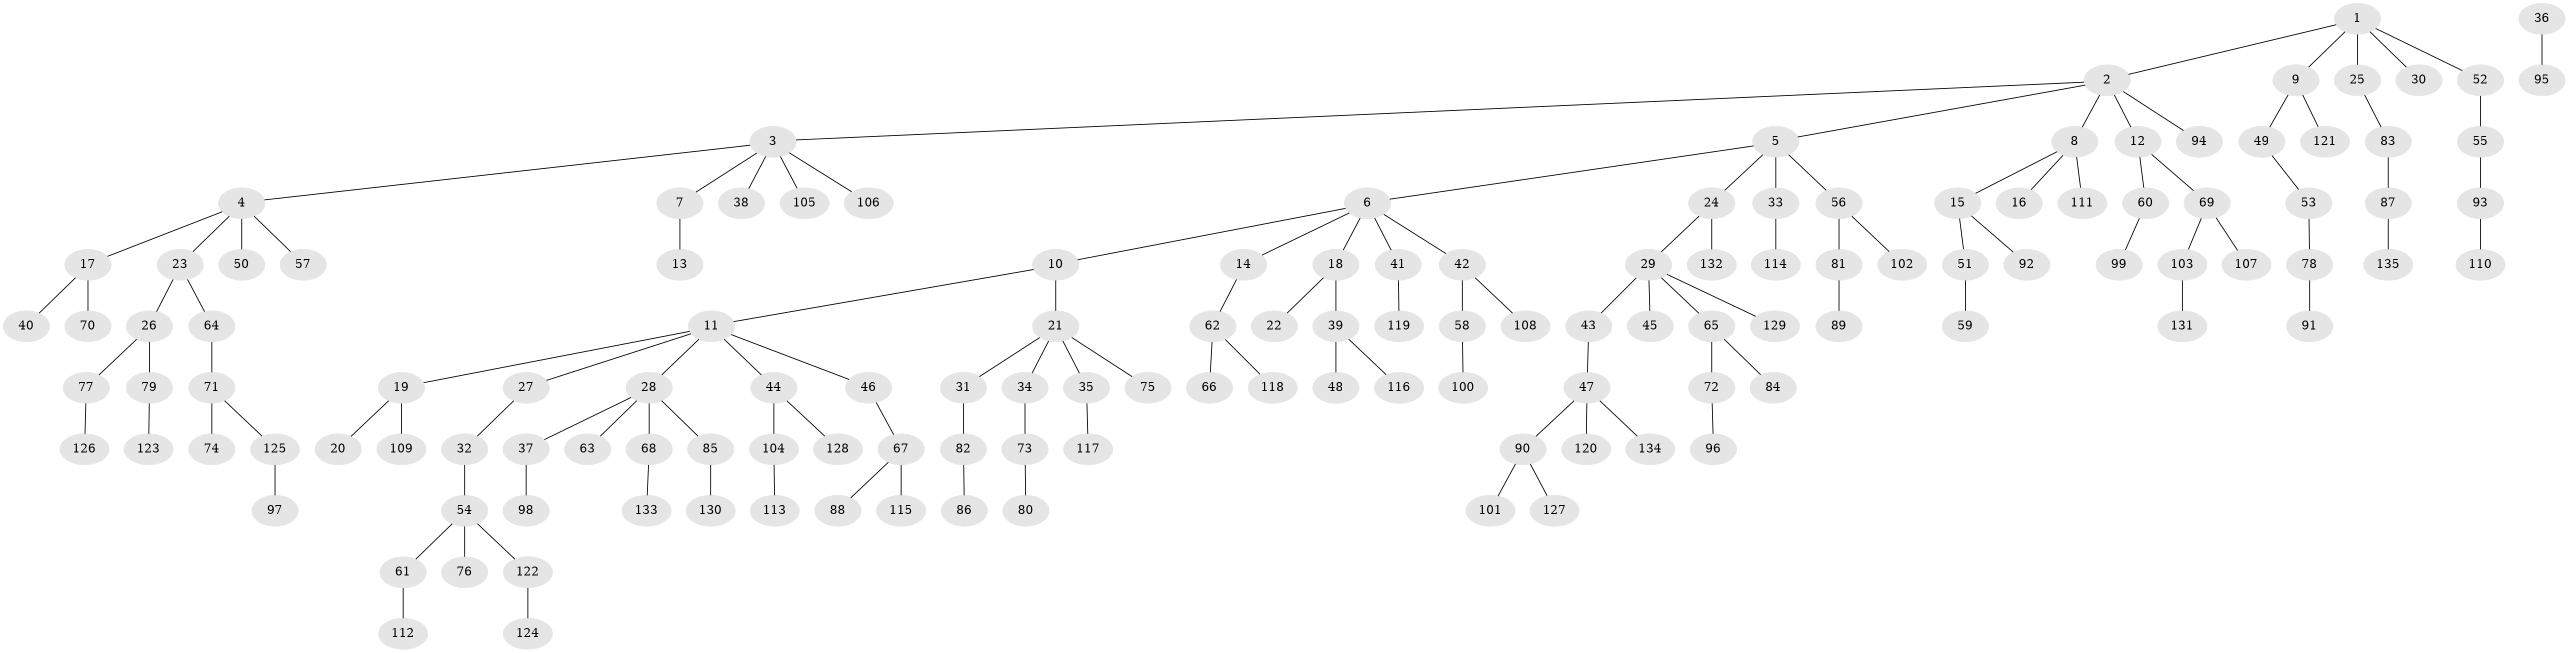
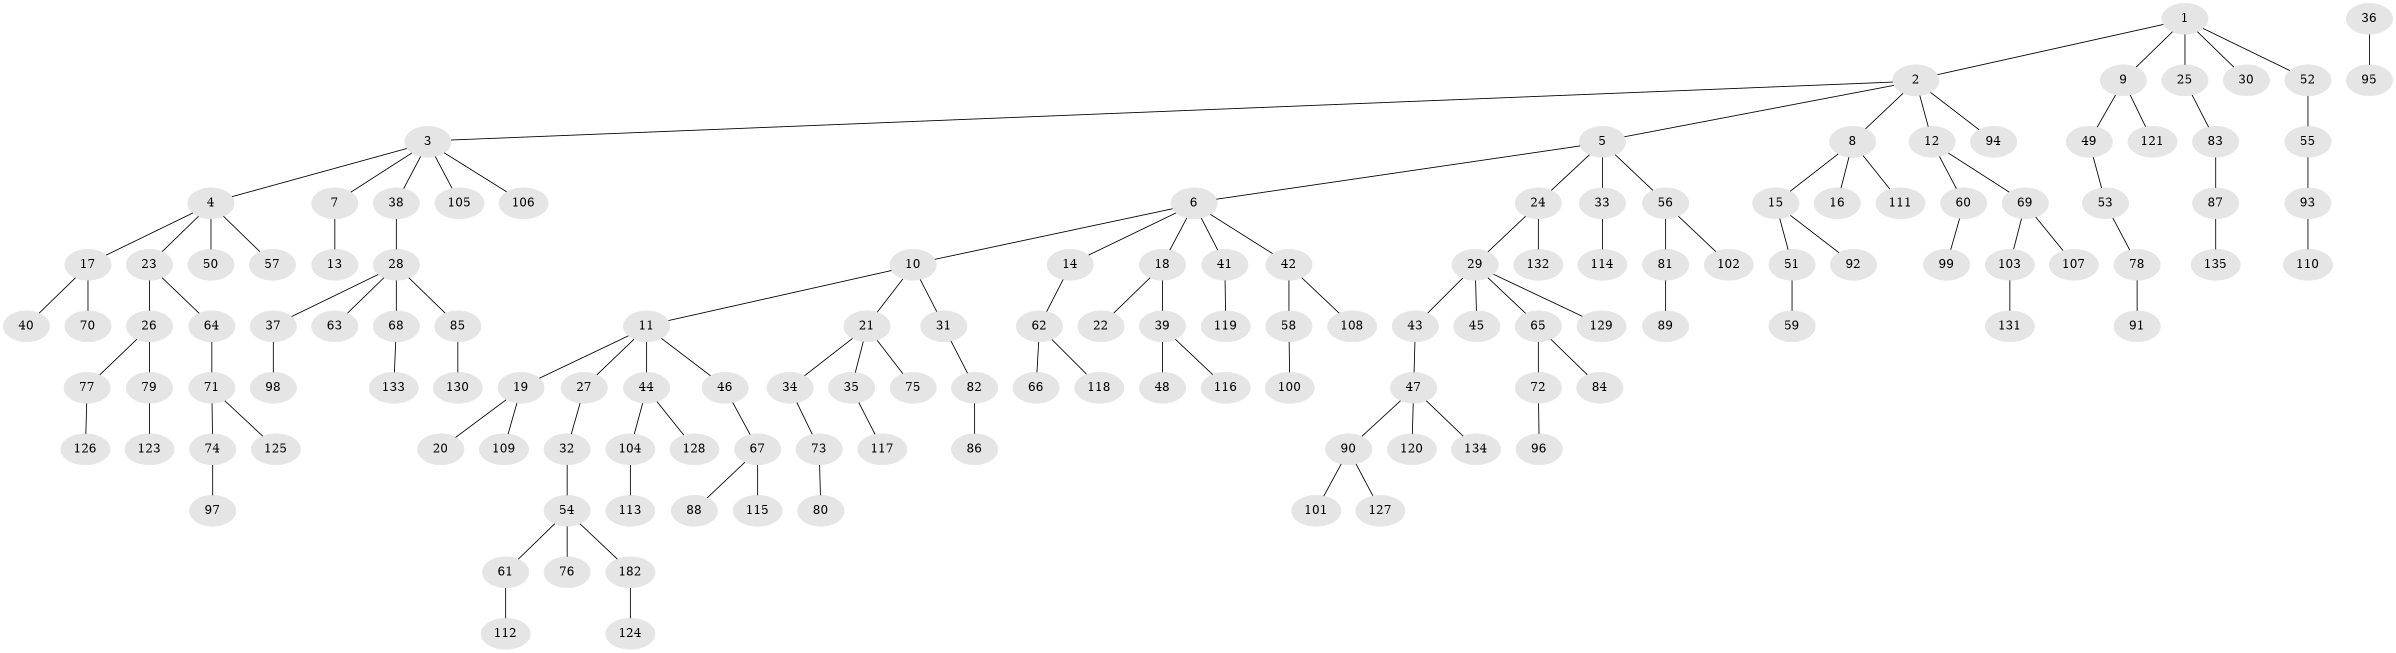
edge "11" -- "28": now "38" -- "28"
edge "21" -- "31": now "10" -- "31"
edge "125" -- "97": now "74" -- "97"
node "122": label "122" -> "182"
